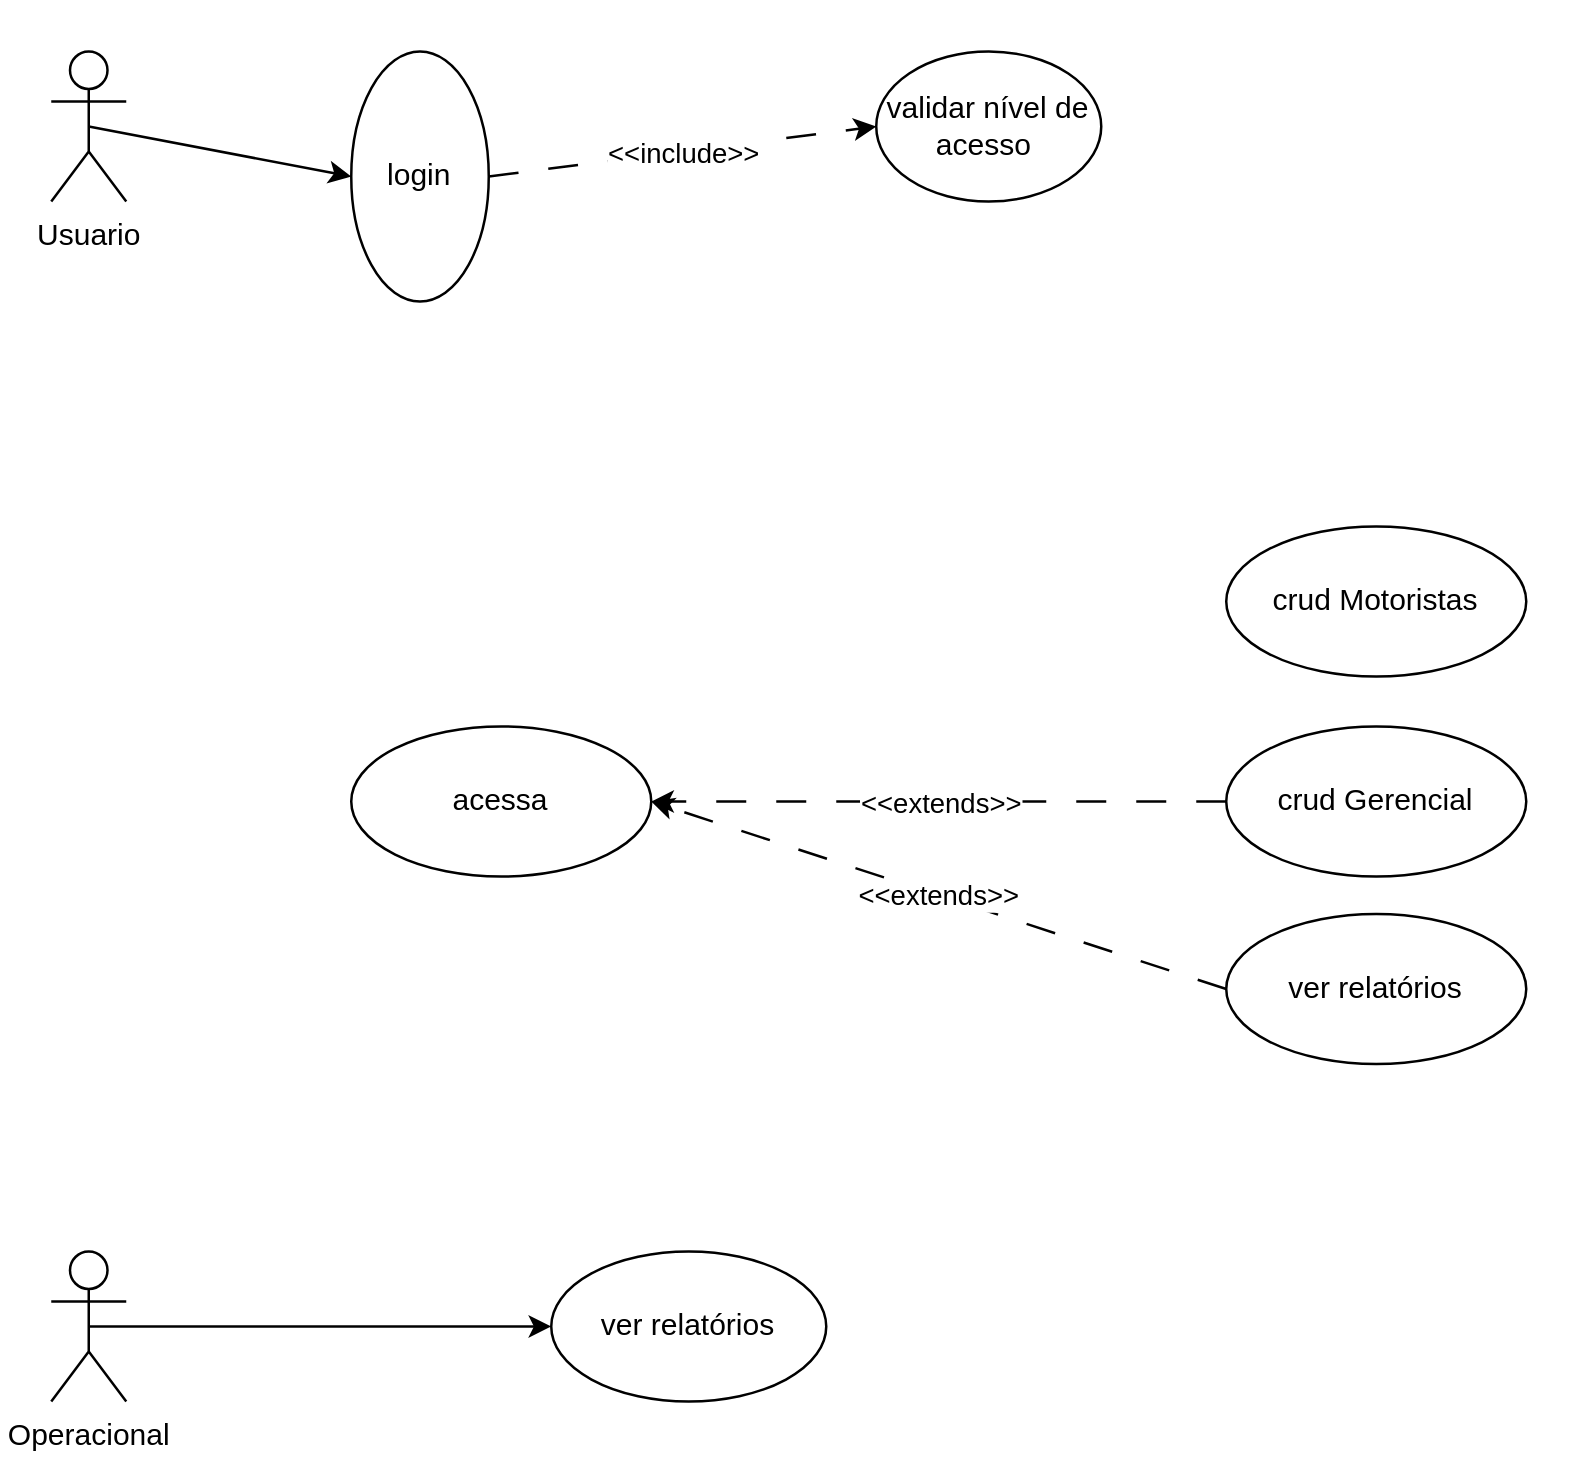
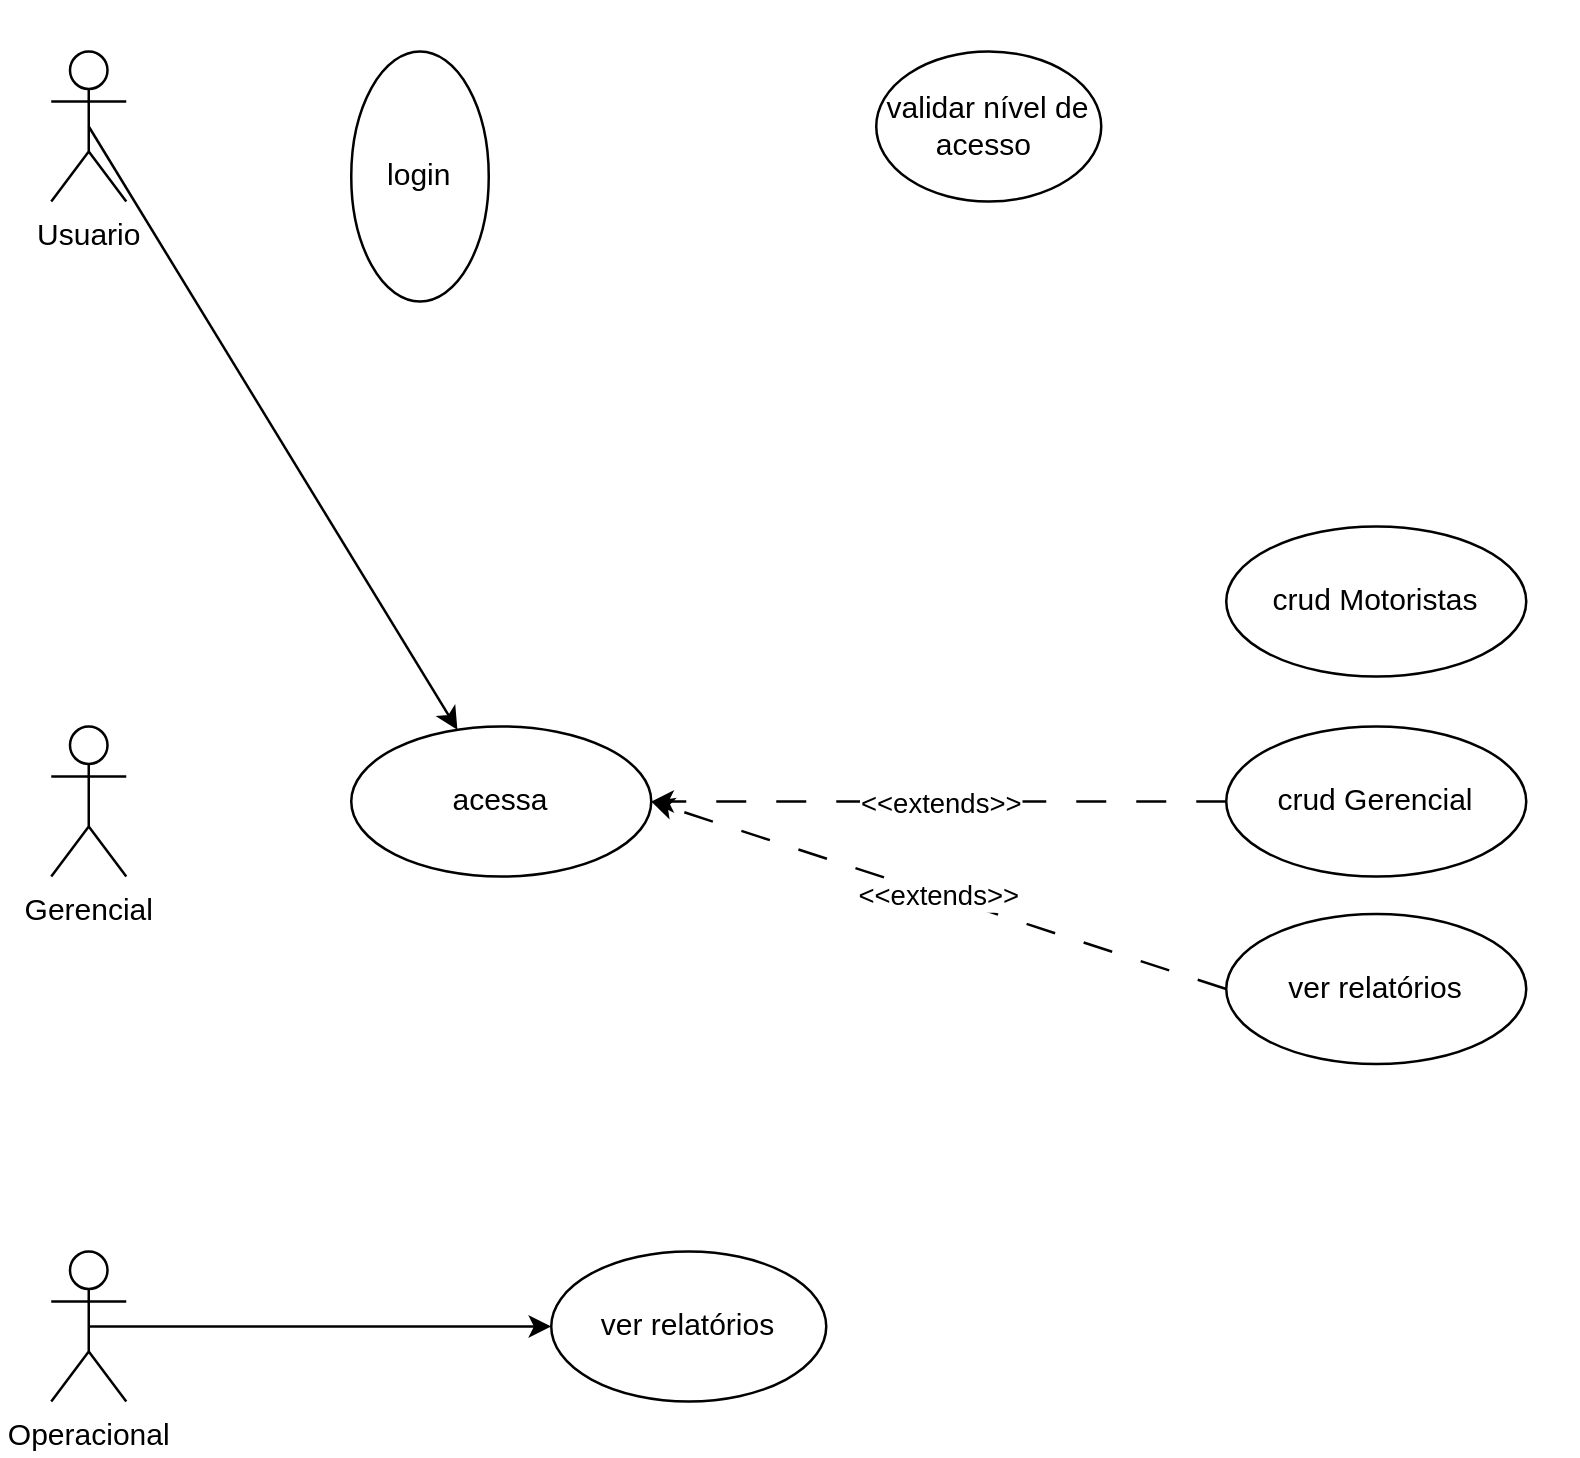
edge "Usuario" -> "login": now "Usuario" -> "acessa"
edge "login" -> "validar nível de acesso": removed, label "<<include>>"
node "Gerencial": added
